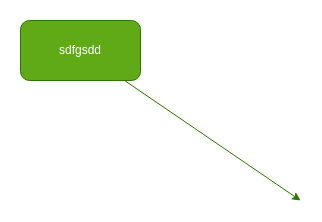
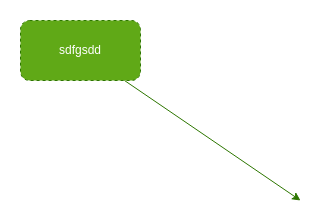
node "sdfgsdd": style solid -> dashed
